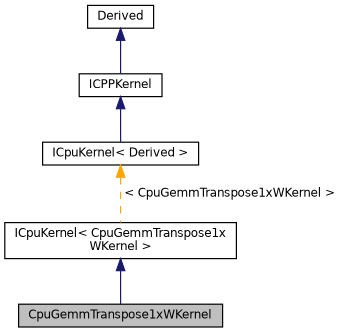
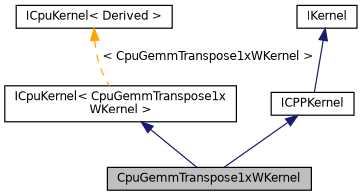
node "Derived": label "Derived" -> "IKernel"
edge "ICpuKernel< Derived >" -> "ICPPKernel": now "CpuGemmTranspose1xWKernel" -> "ICPPKernel"
